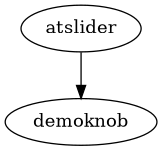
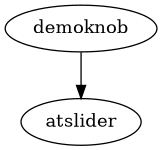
edge "atslider" -> "demoknob": reversed
